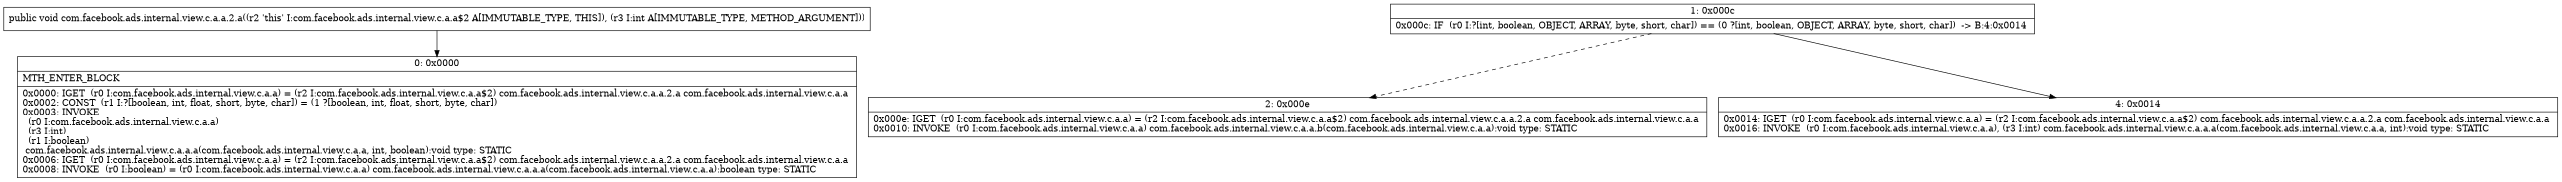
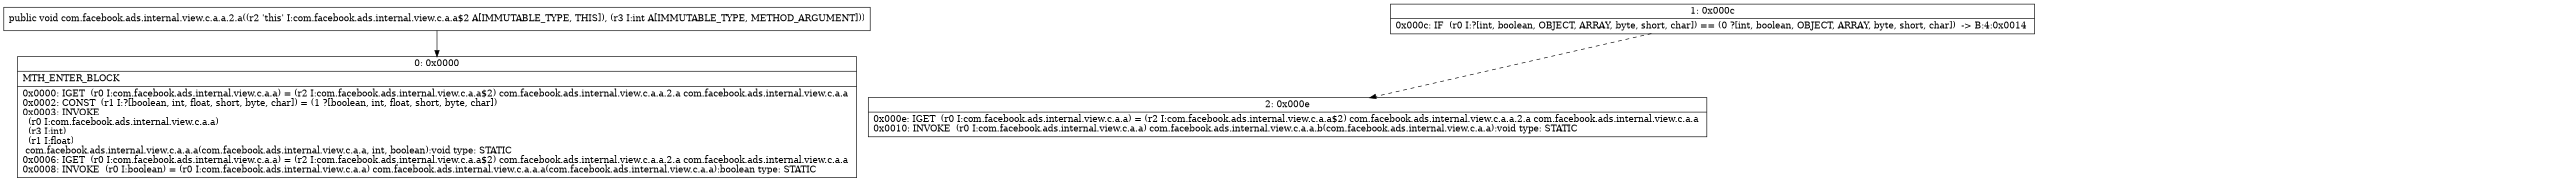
node "4: 0x0014": removed
node "0: 0x0000": text "(r1 I:boolean)" -> "(r1 I:float)"
